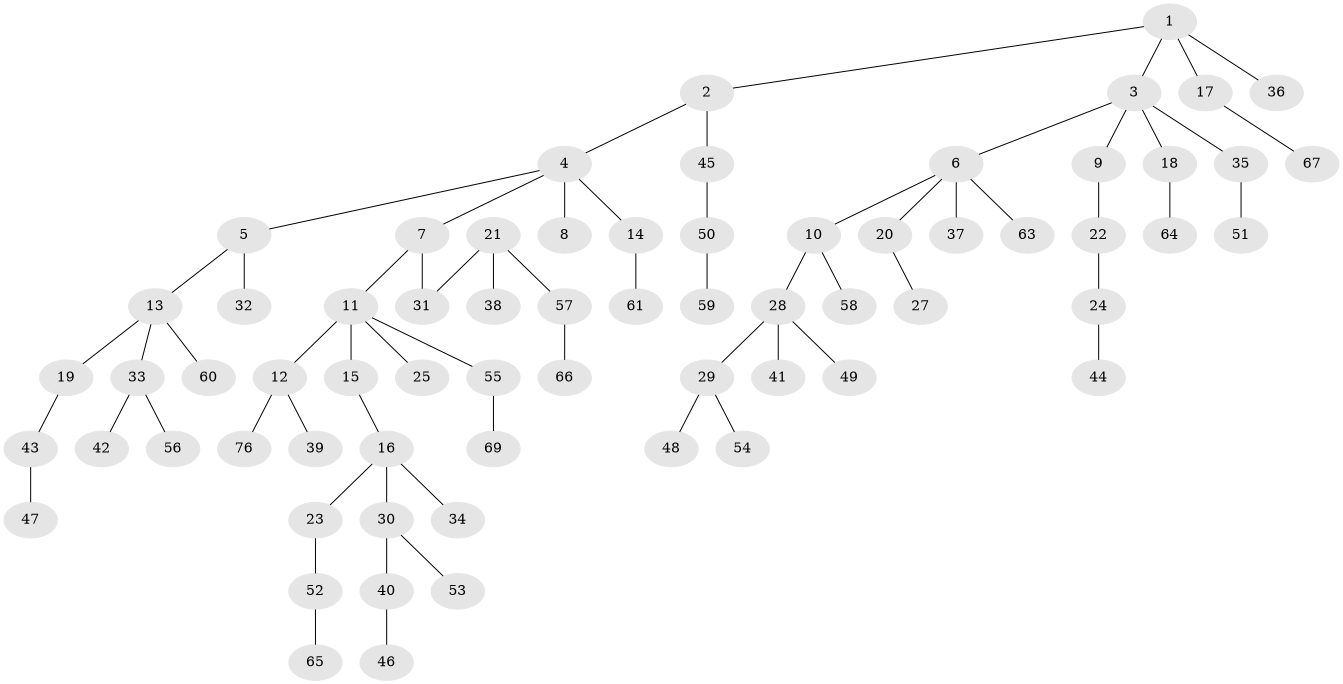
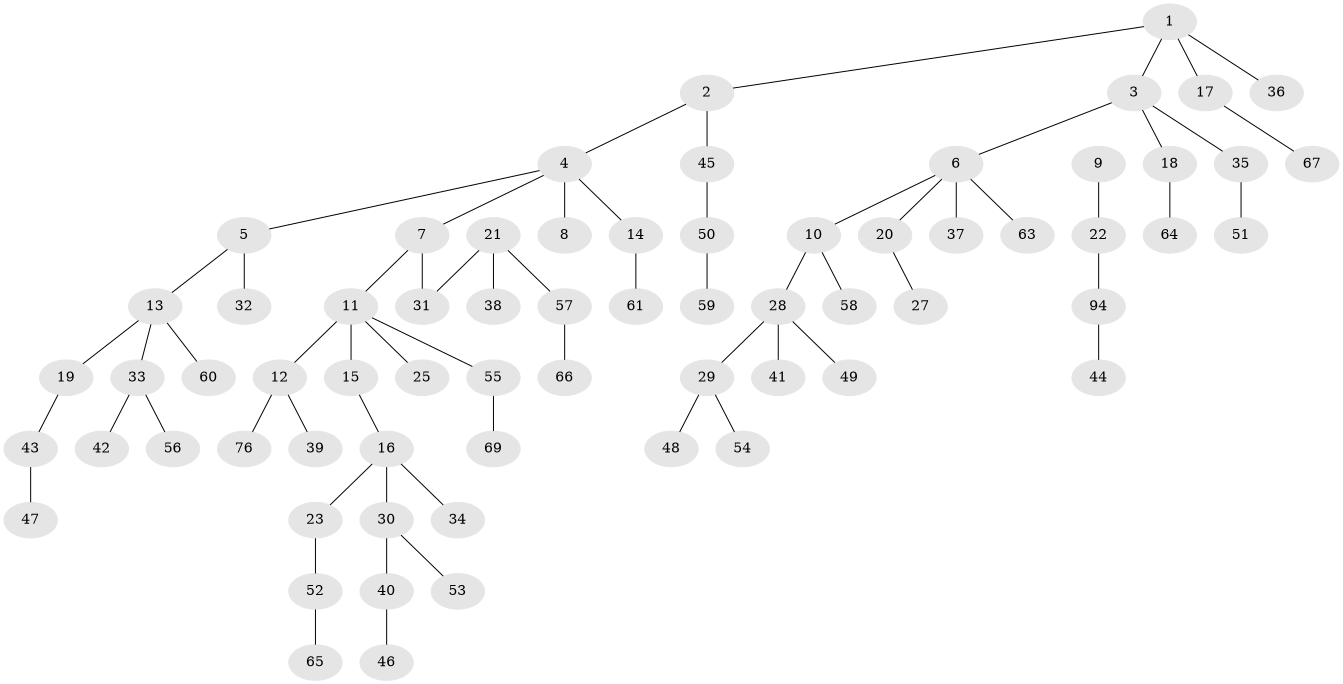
edge "3" -- "9": removed
node "24": label "24" -> "94"
